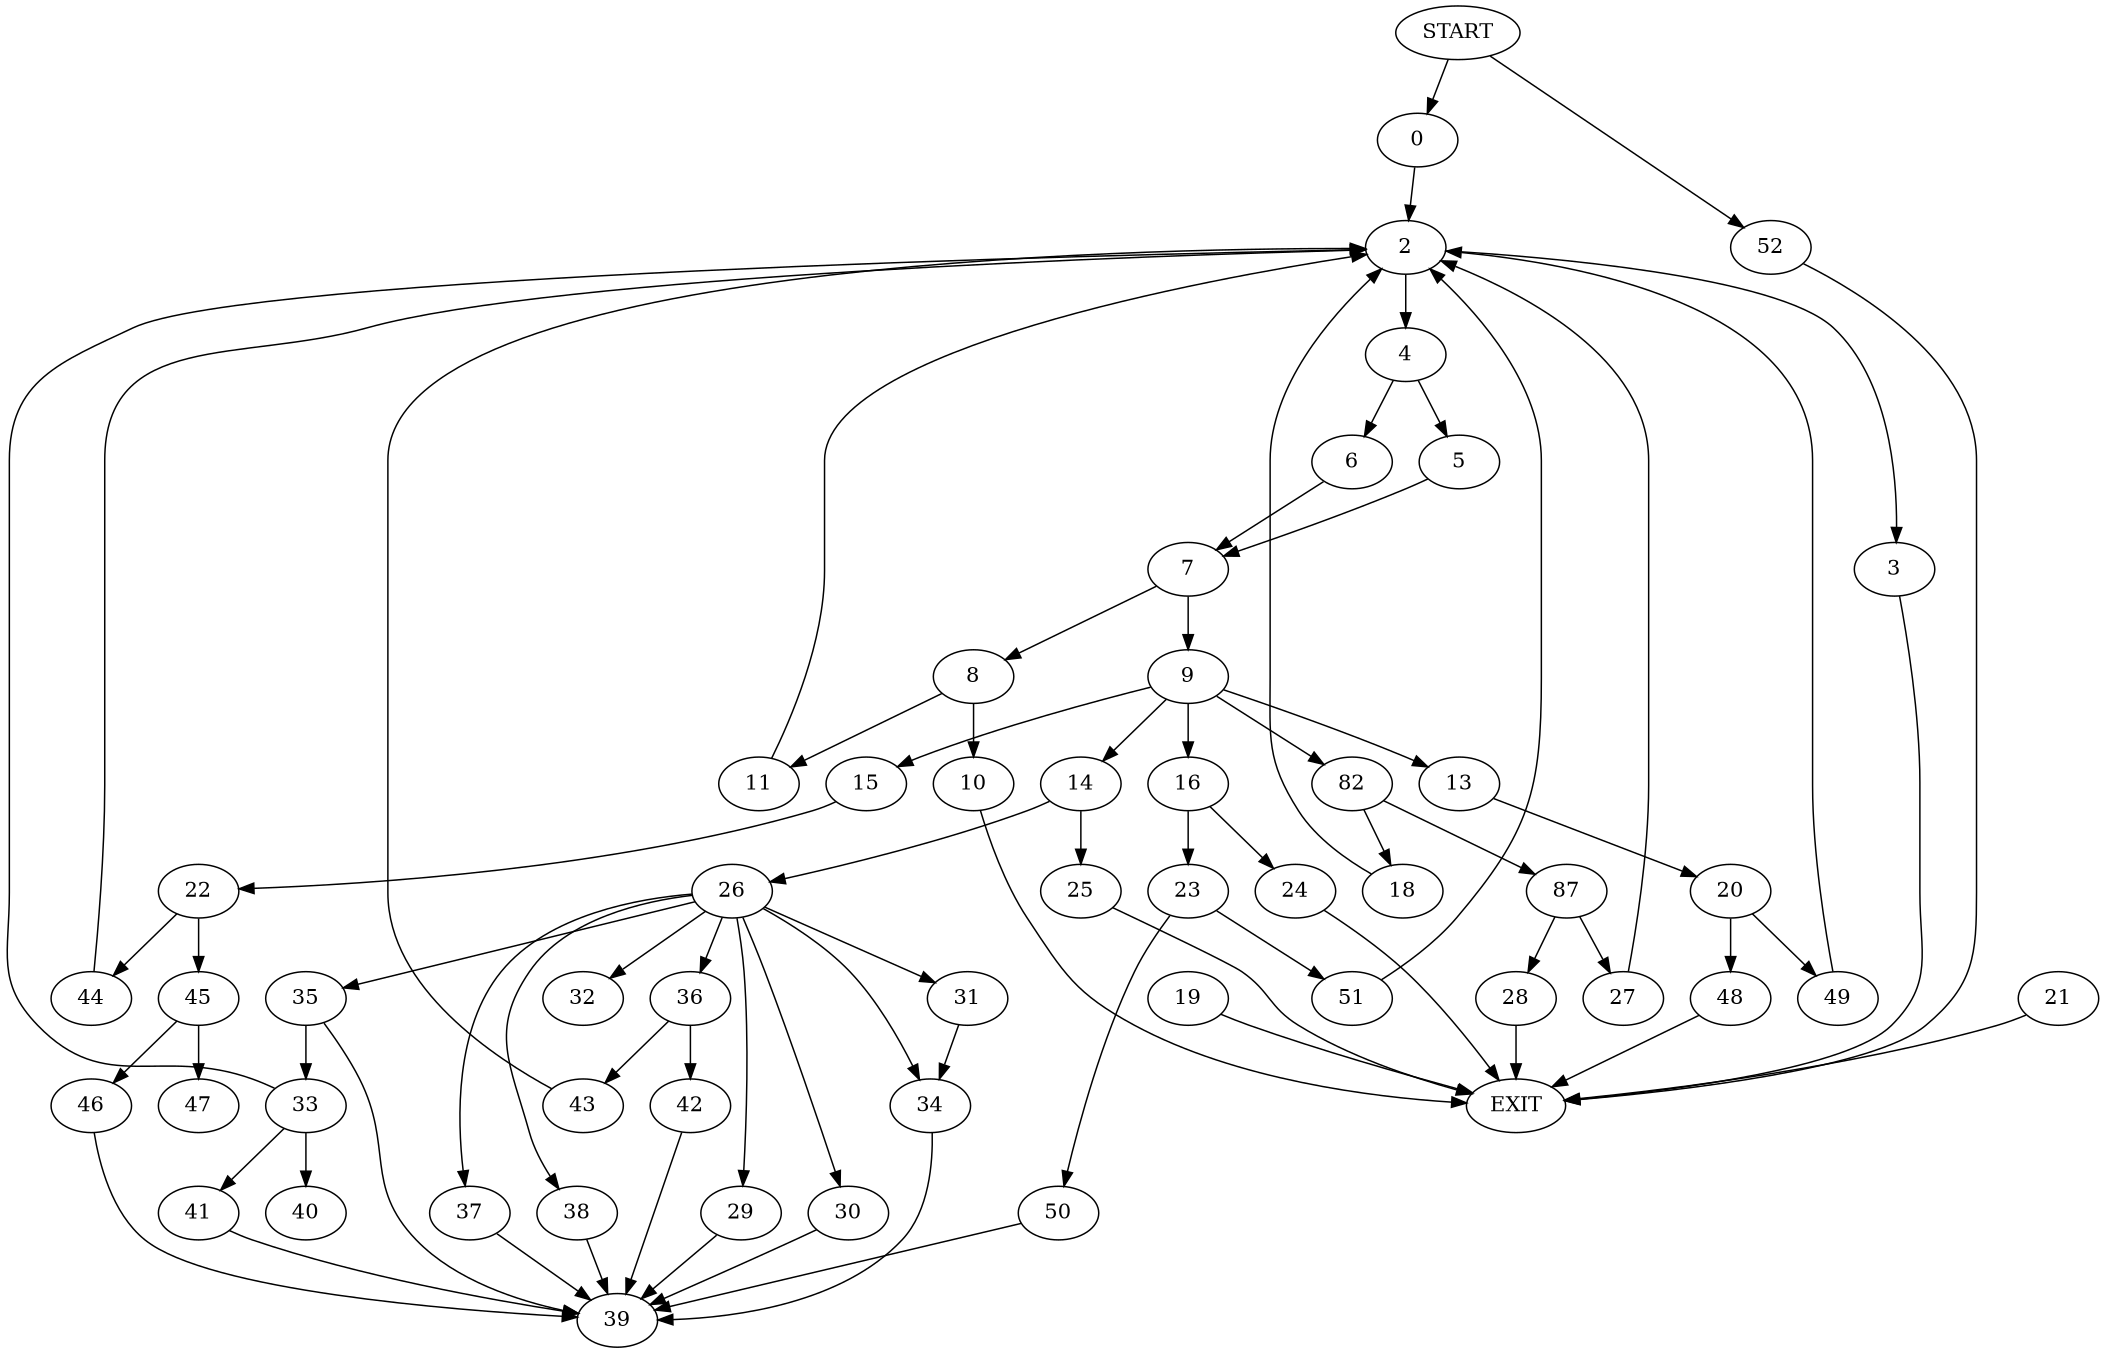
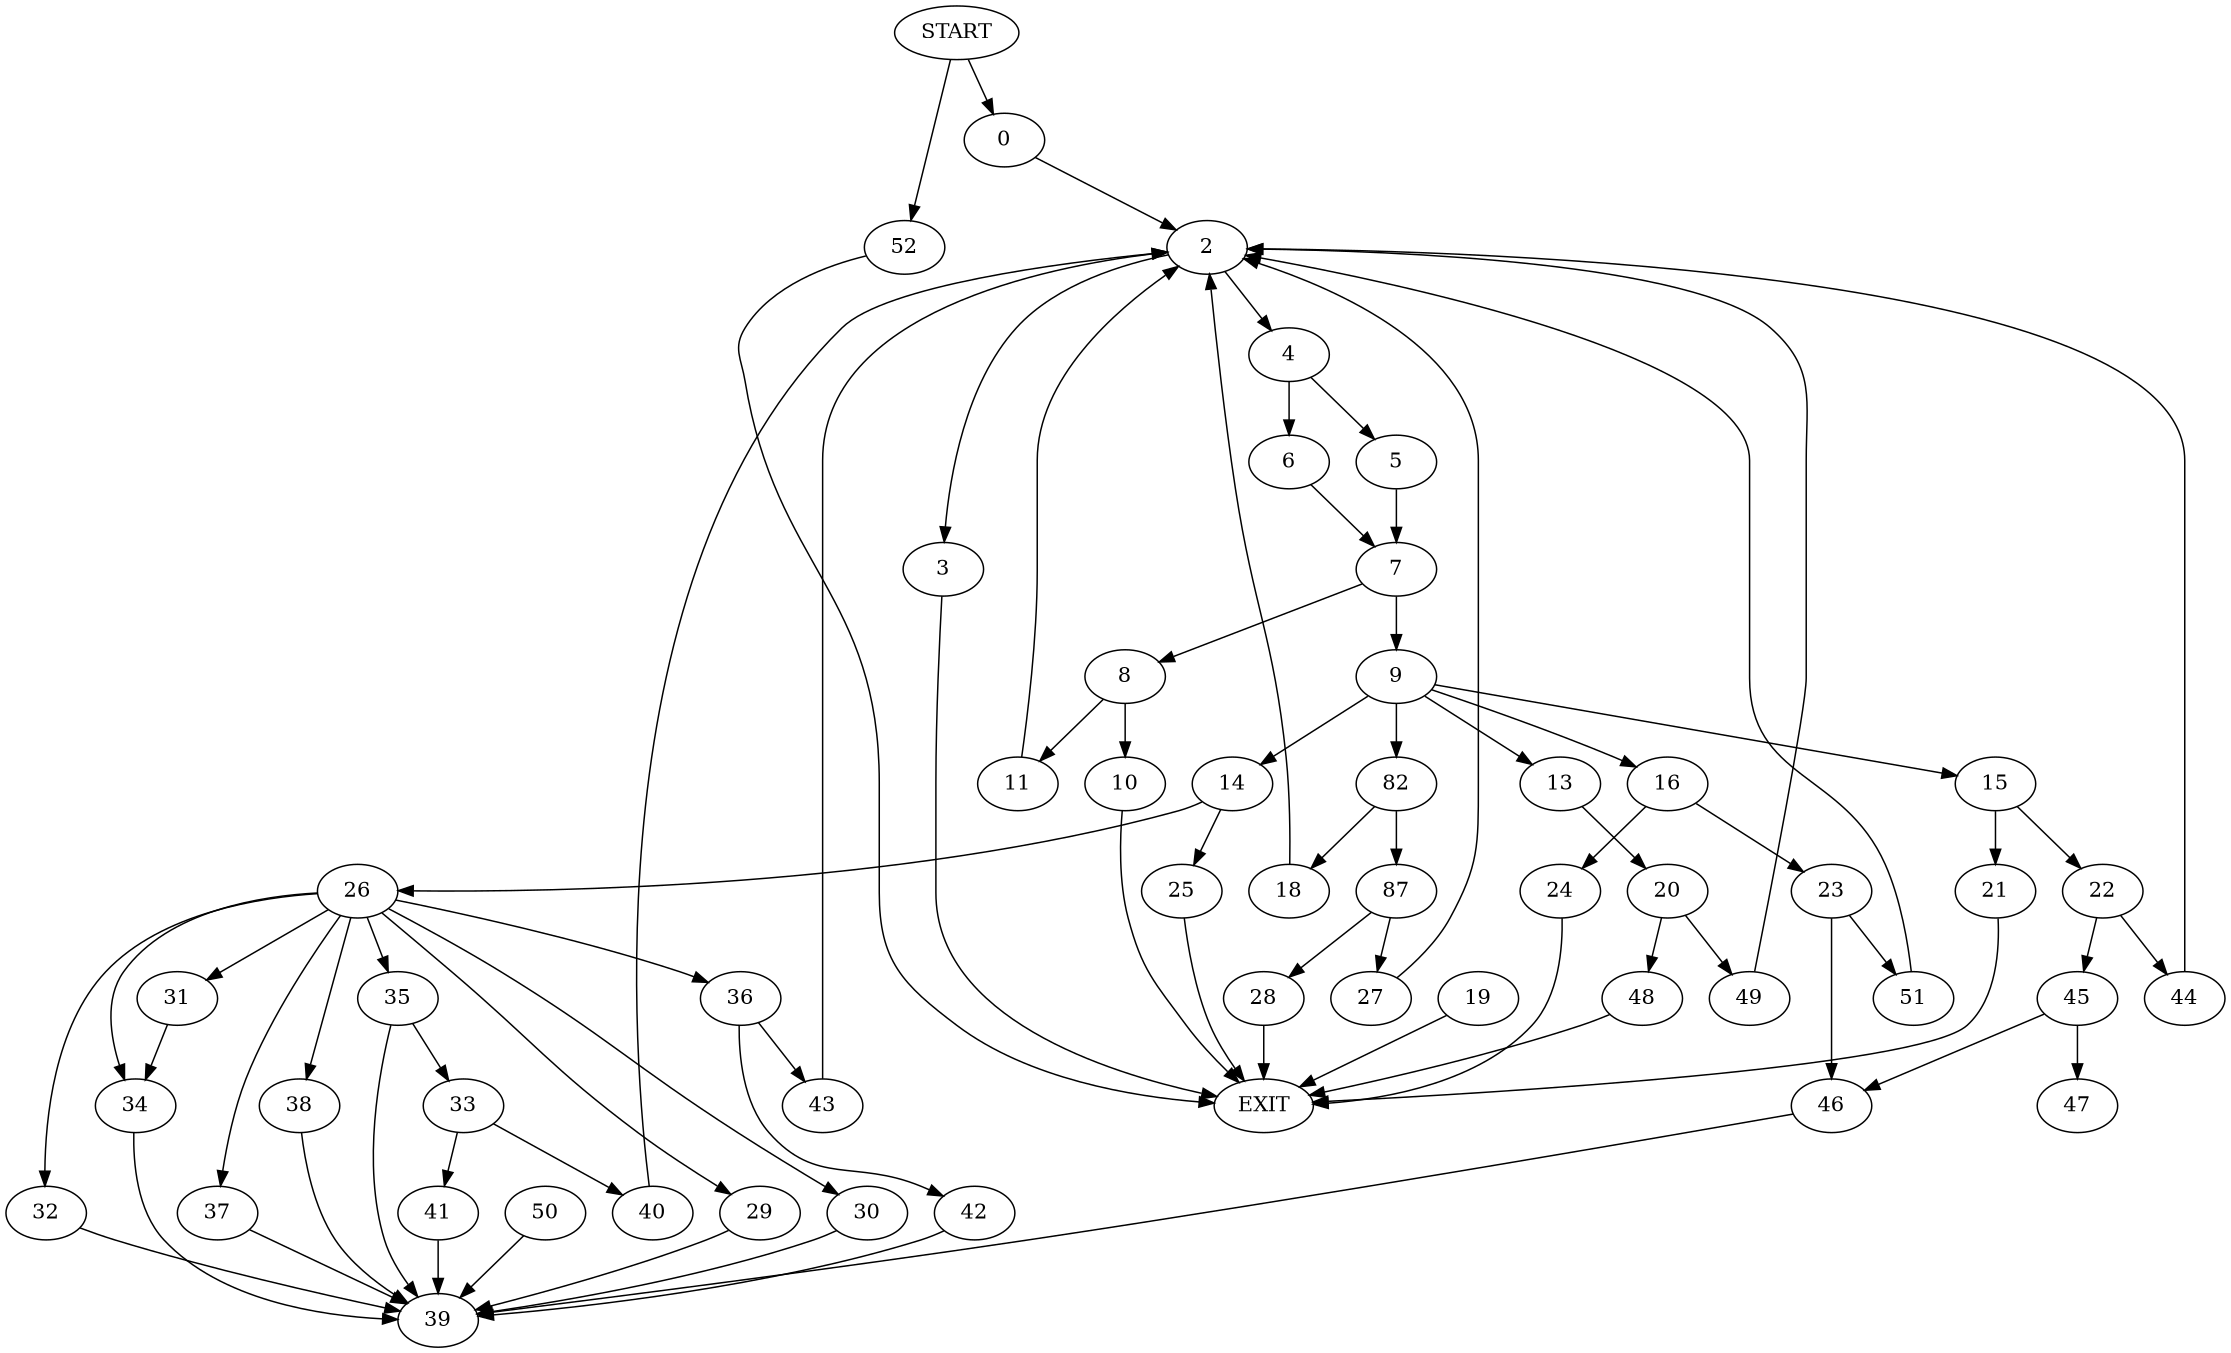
edge "33" -> "2": now "40" -> "2"
edge "15" -> "21": added
edge "23" -> "50": now "23" -> "46"
edge "32" -> "39": added
